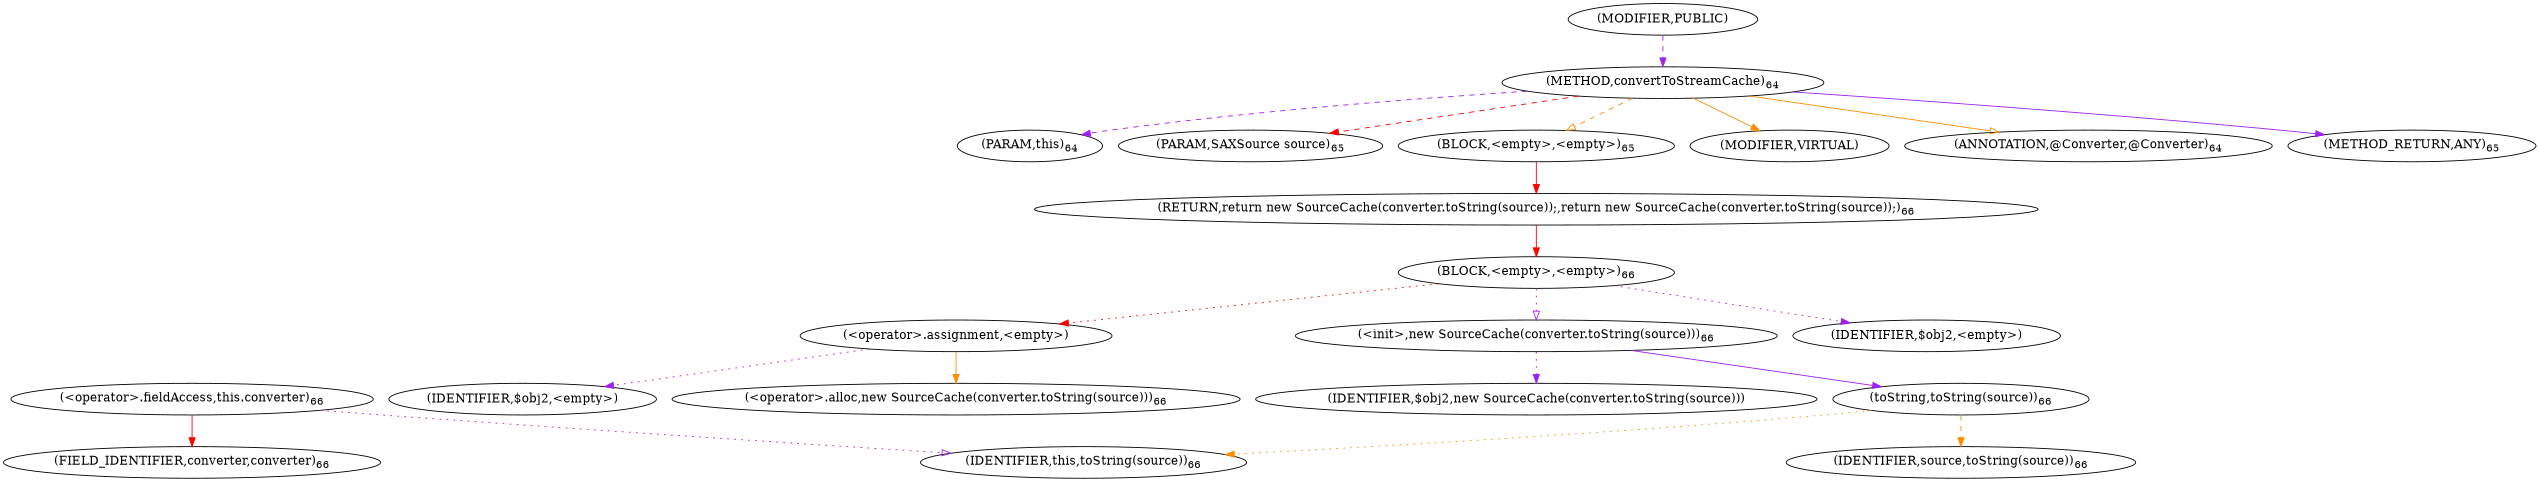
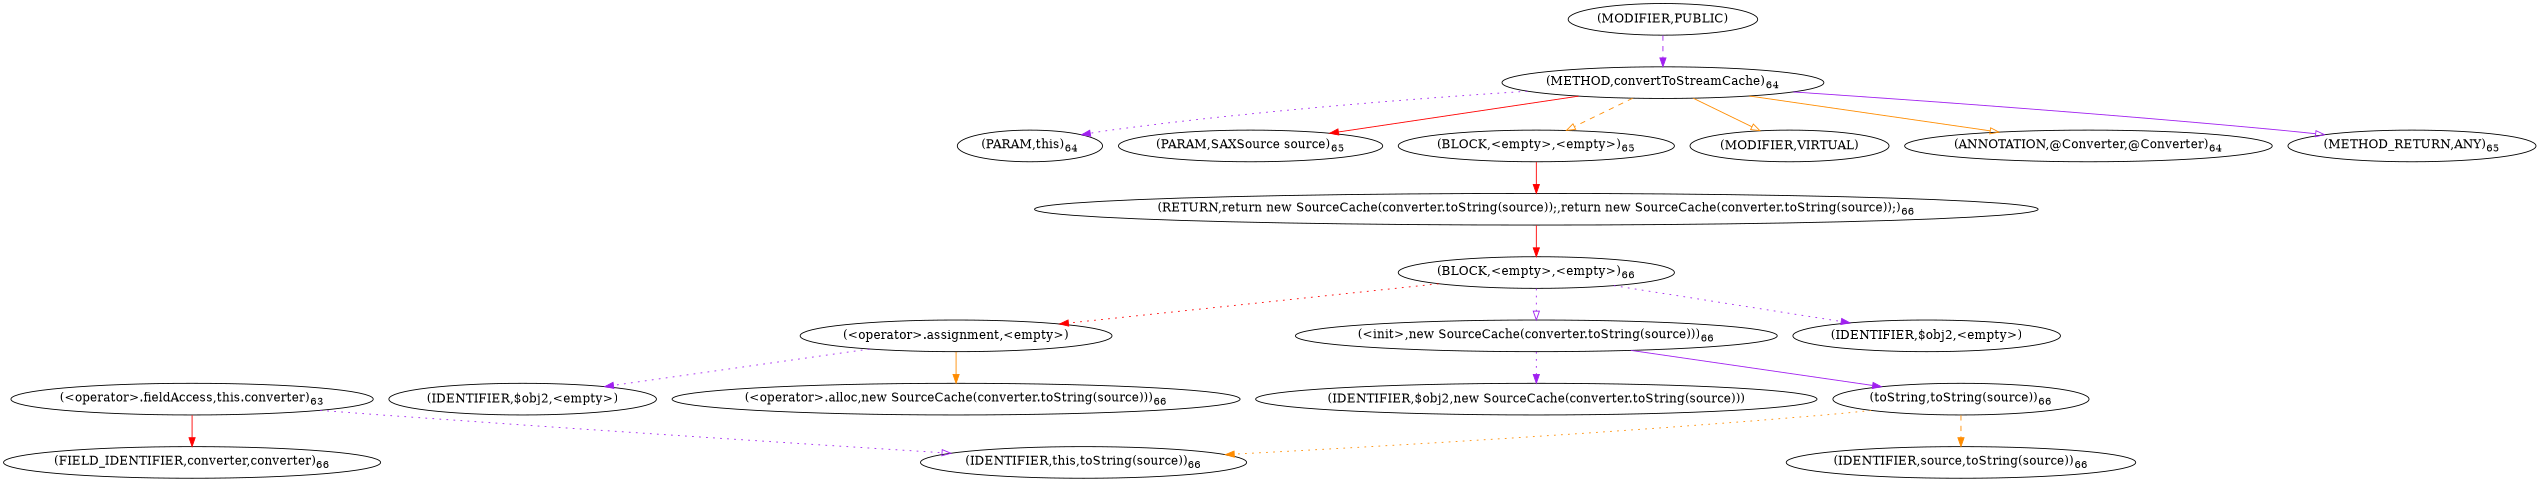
edge "(METHOD,convertToStreamCache)" -> "(PARAM,this)": style dashed -> dotted
edge "(METHOD,convertToStreamCache)" -> "(METHOD_RETURN,ANY)": arrowhead normal -> onormal
edge "(METHOD,convertToStreamCache)" -> "(MODIFIER,VIRTUAL)": arrowhead normal -> onormal
edge "(METHOD,convertToStreamCache)" -> "(PARAM,SAXSource source)": style dashed -> solid
node "(<operator>.fieldAccess,this.converter)": text "66" -> "63"
